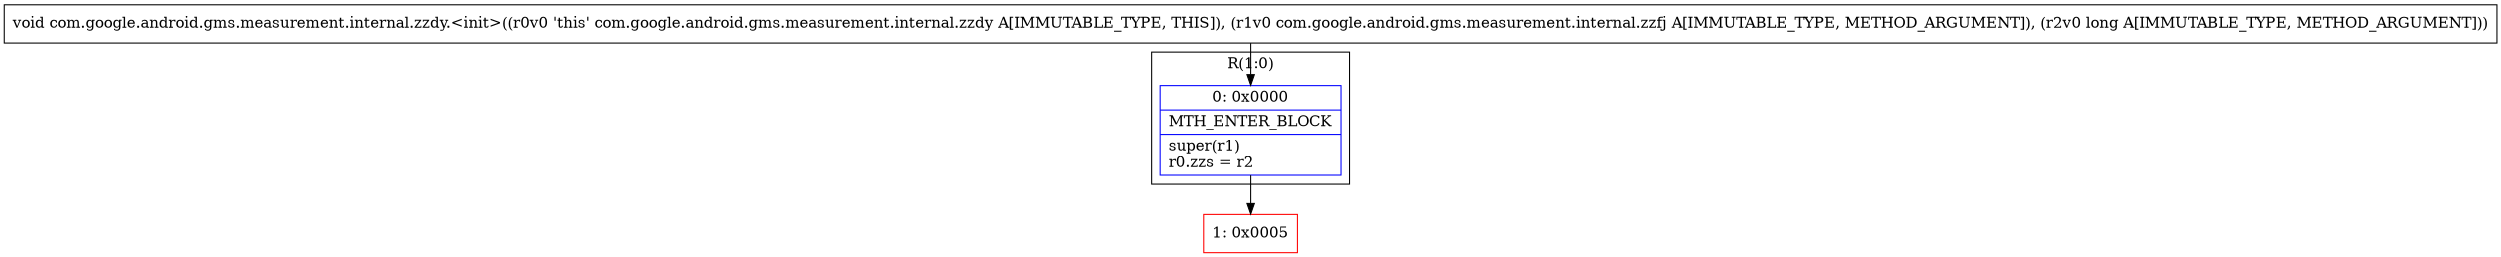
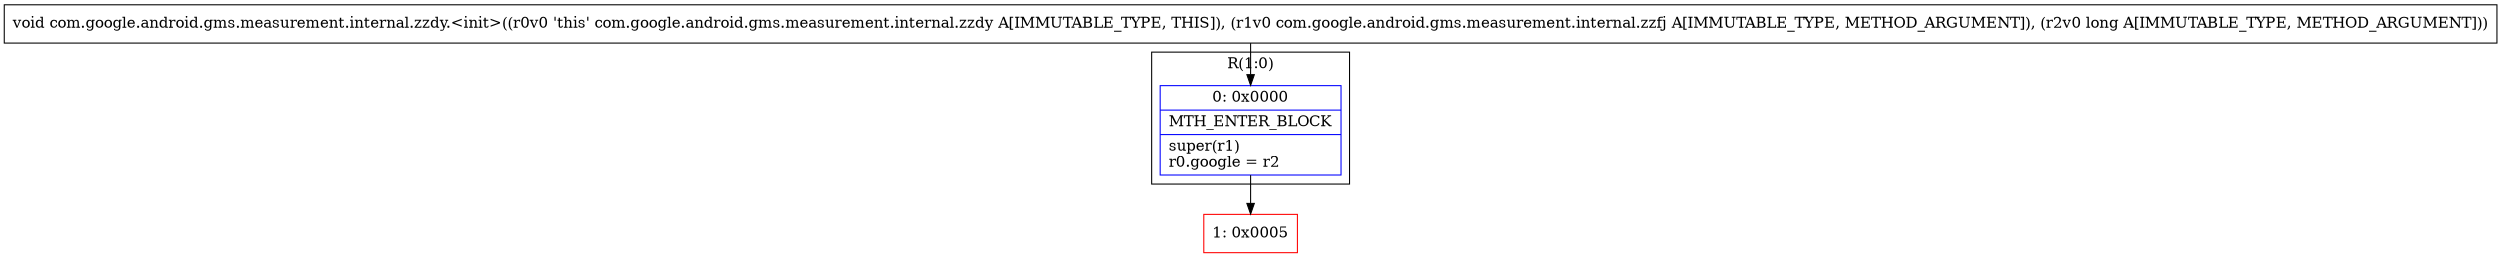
node "0: 0x0000": text "r0.zzs = r2" -> "r0.google = r2"
